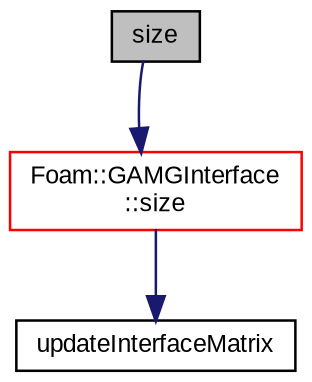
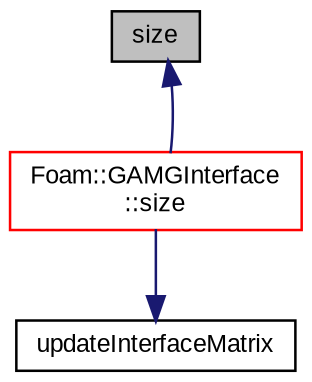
edge "size" -> "Foam::GAMGInterface ::size": reversed
